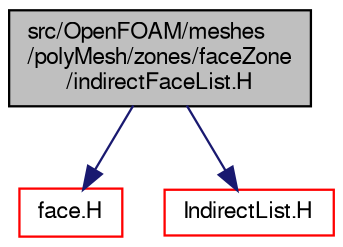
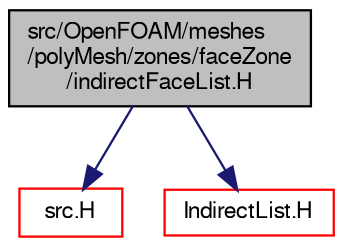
node "face.H": label "face.H" -> "src.H"
